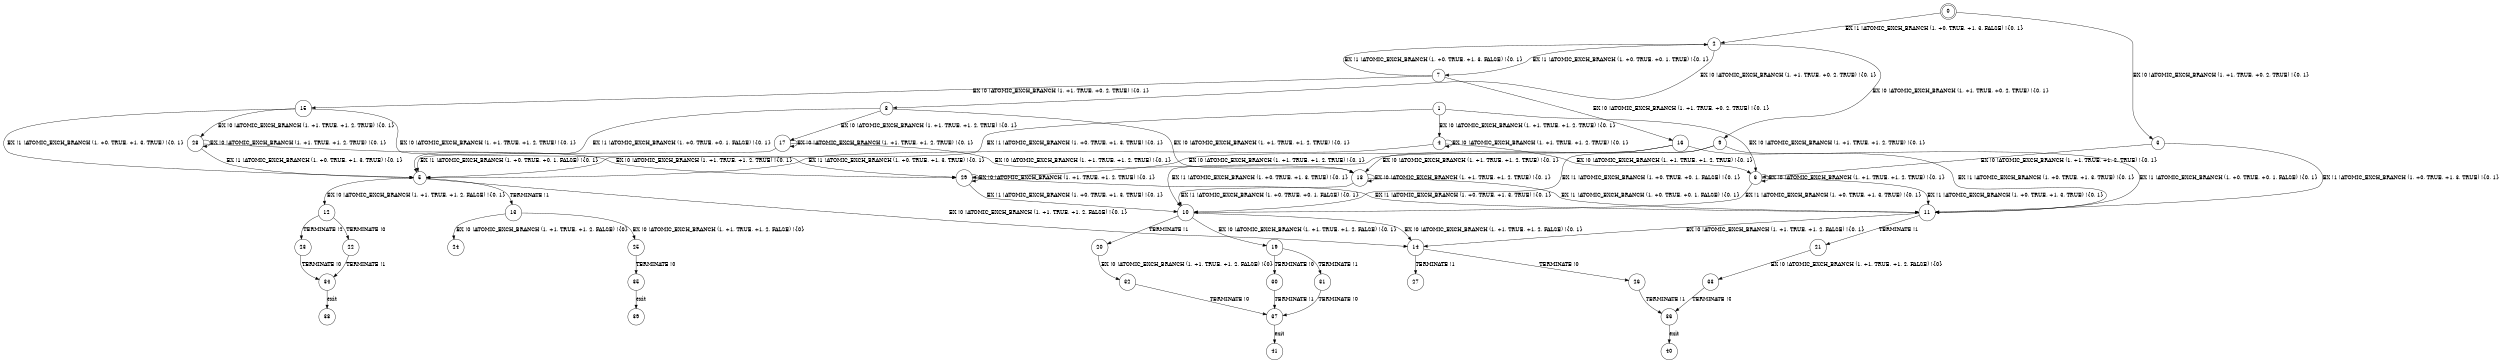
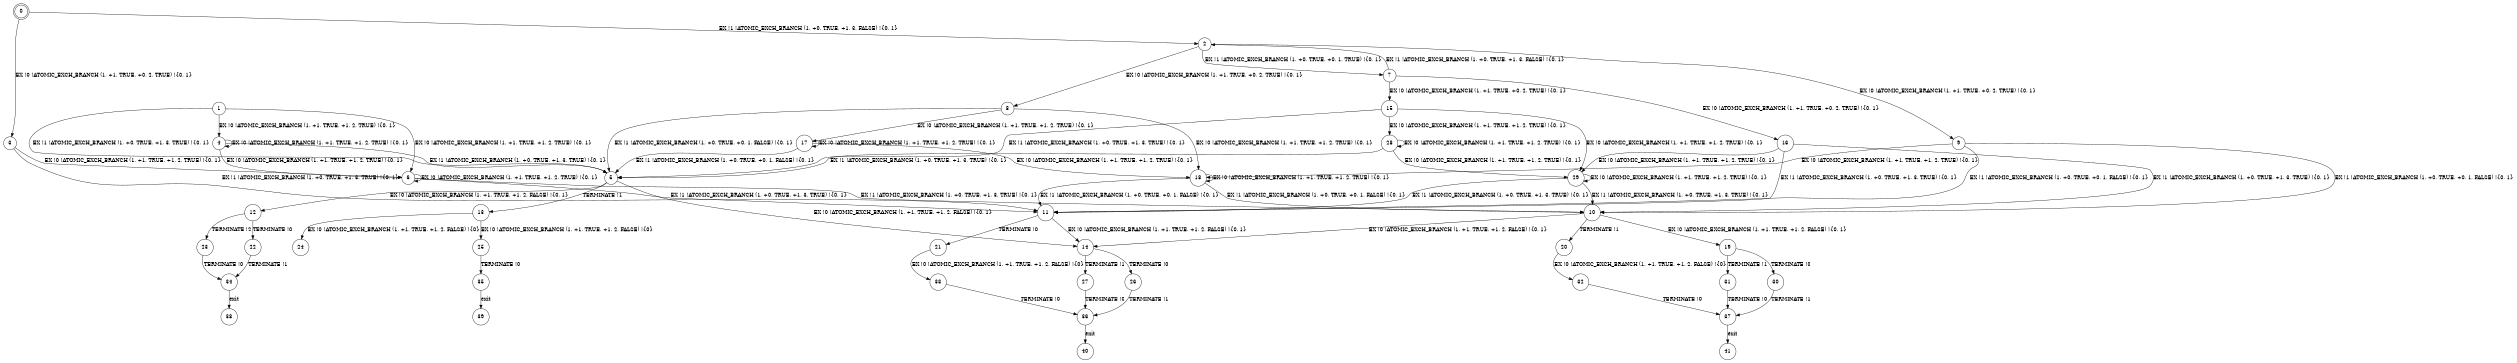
edge "11" -> "21": label "TERMINATE !1" -> "TERMINATE !0"
edge "27" -> "36": added, label "TERMINATE !0"
